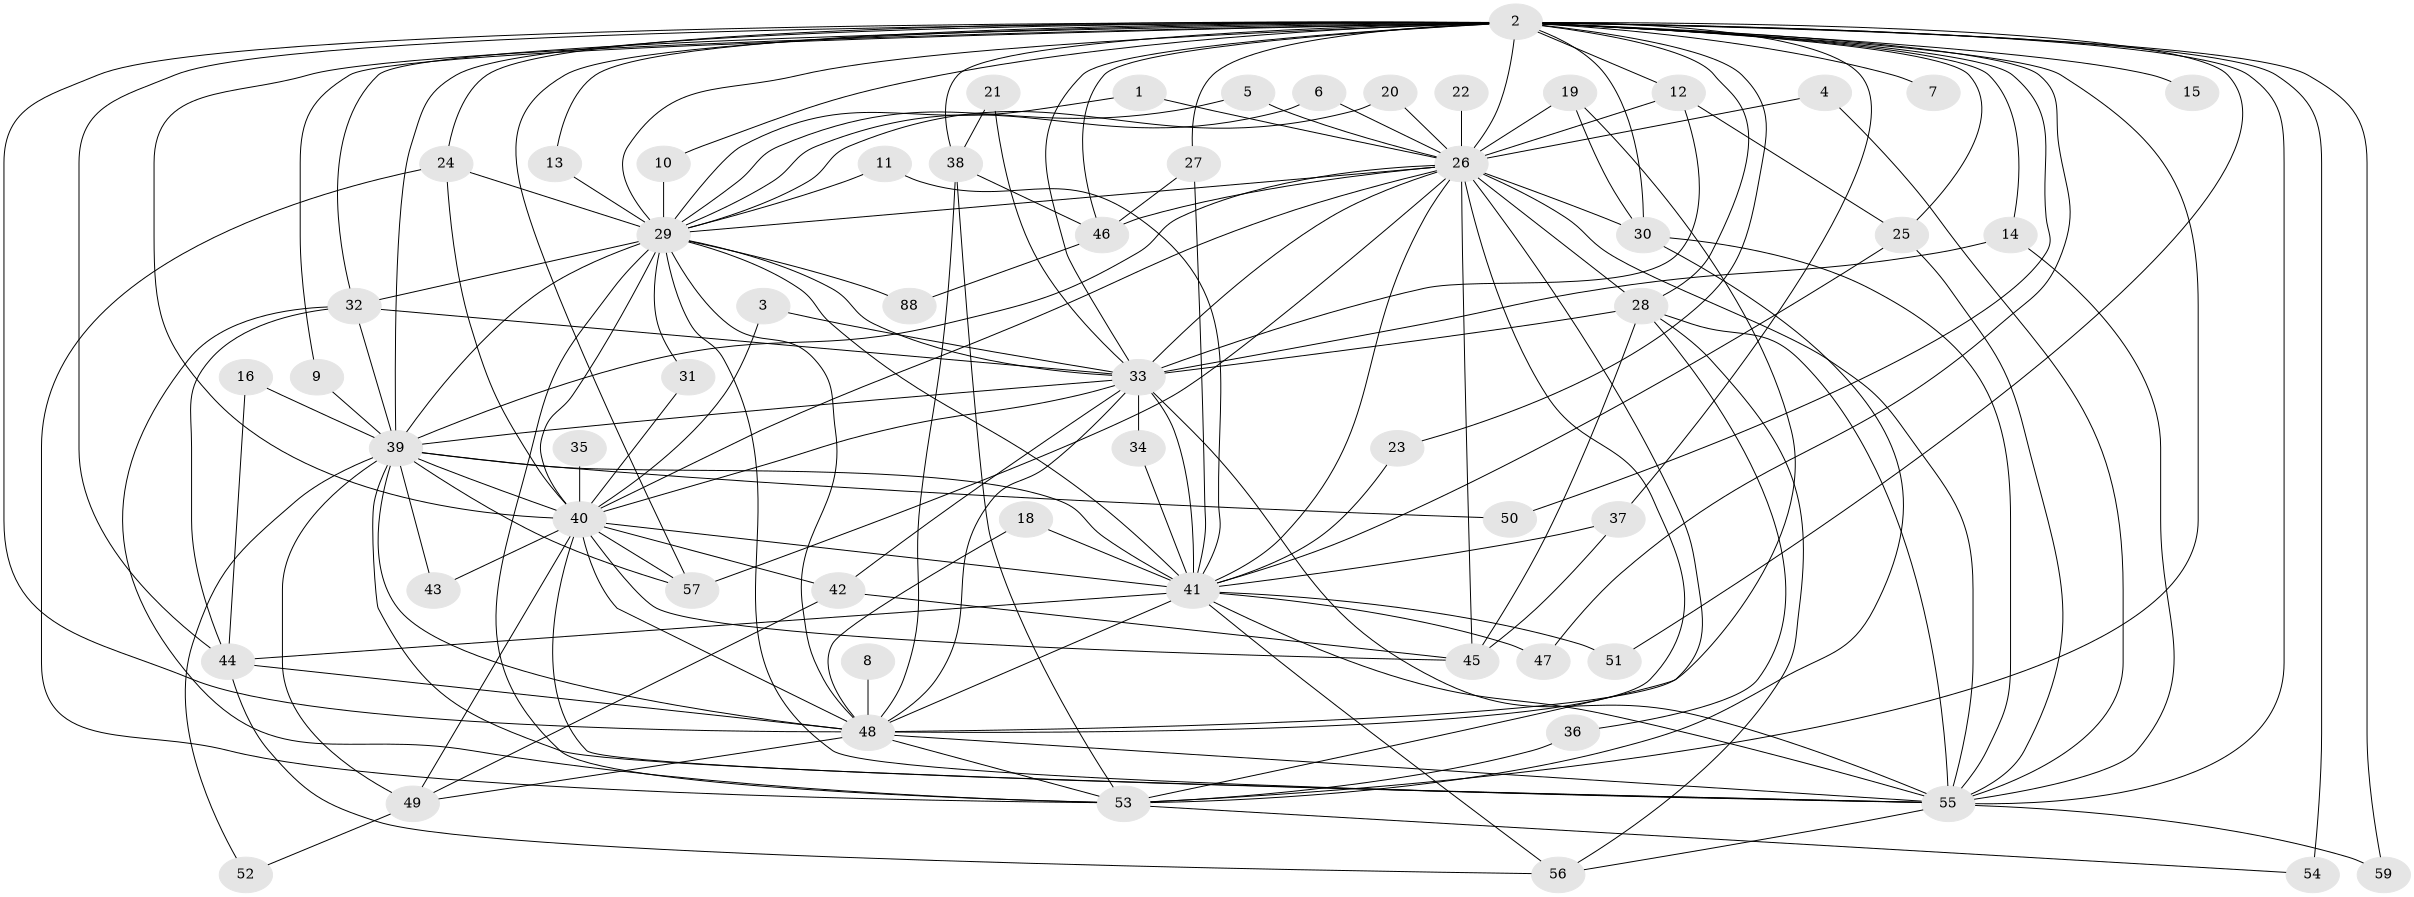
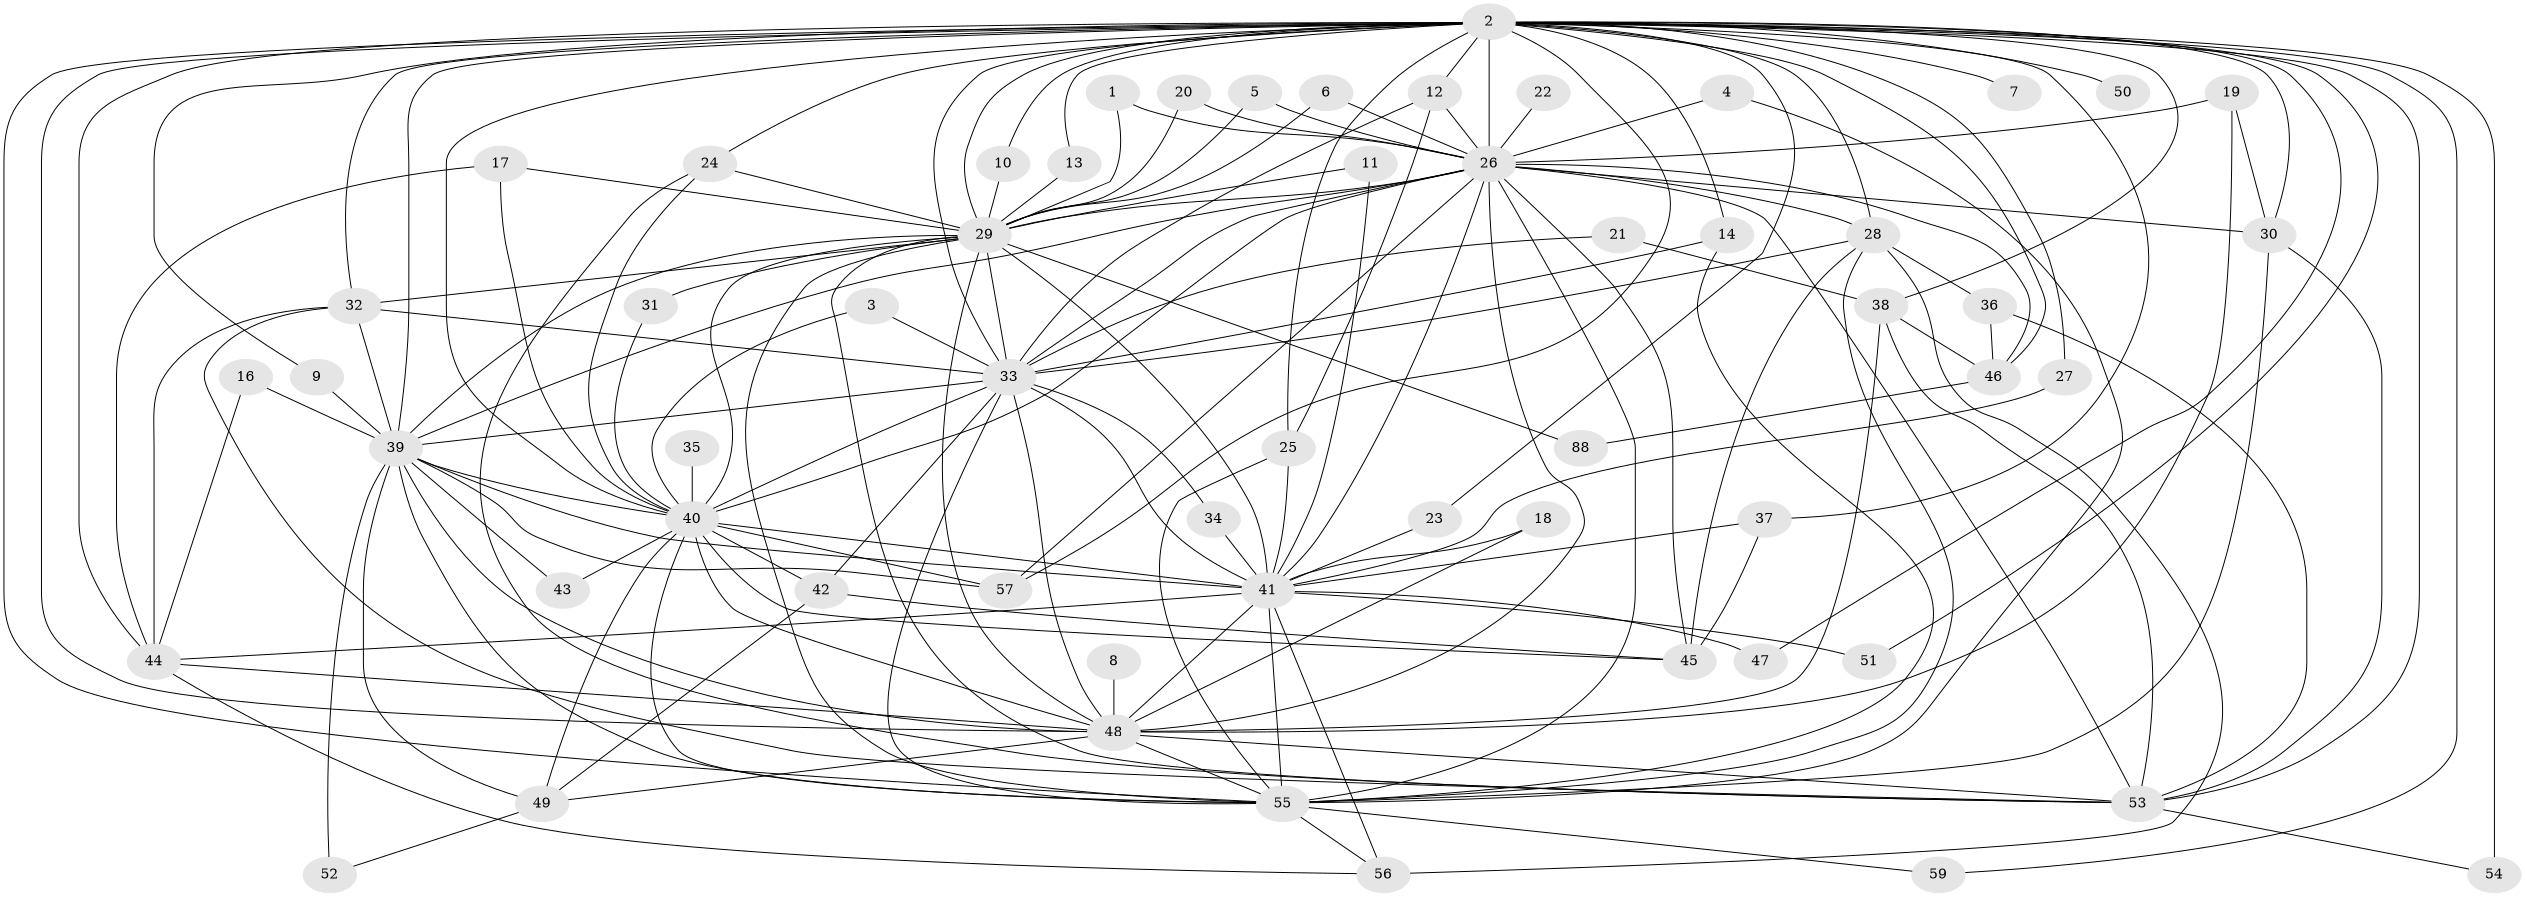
node "15": removed
node "17": added
edge "27" -- "46": now "36" -- "46"
edge "39" -- "50": removed
